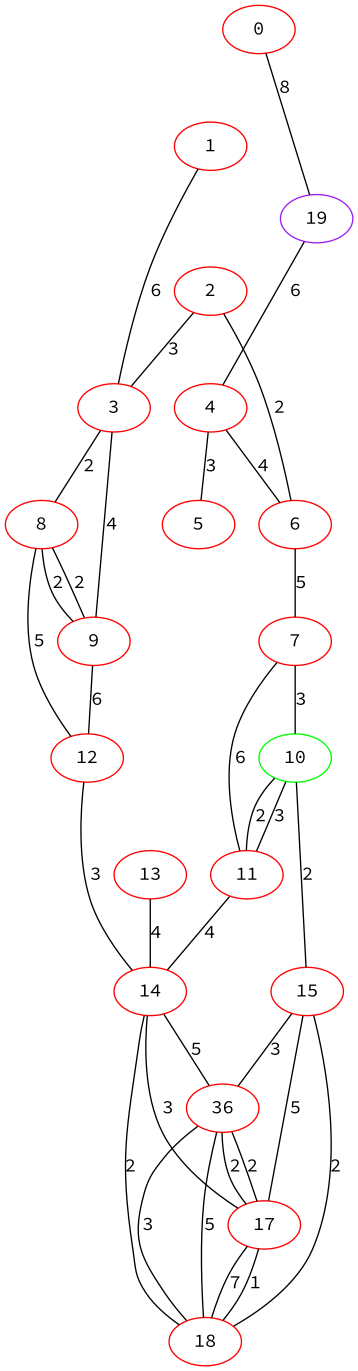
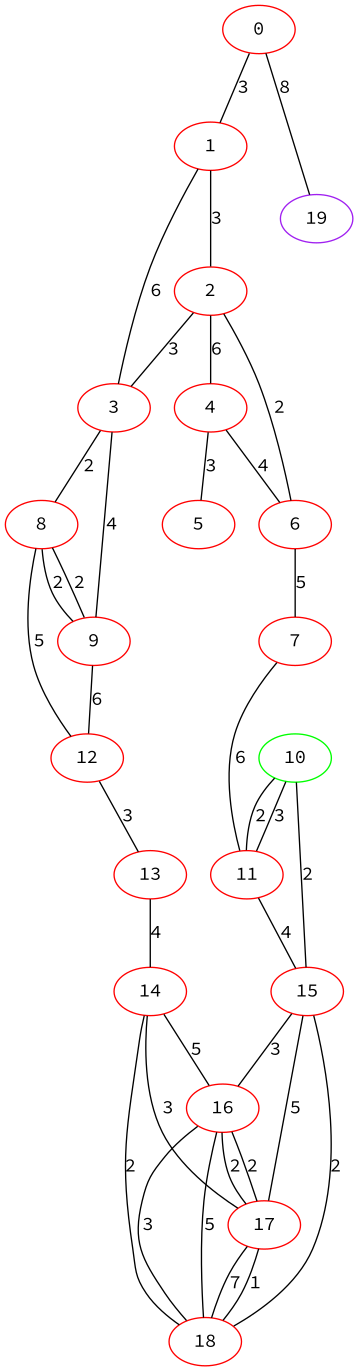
edge "0" -- "1": added, label "3"
edge "1" -- "2": added, label "3"
edge "19" -- "4": now "2" -- "4"
edge "7" -- "10": removed, label "3"
edge "12" -- "14": now "12" -- "13"
edge "11" -- "14": now "11" -- "15"
node "36": label "36" -> "16"
